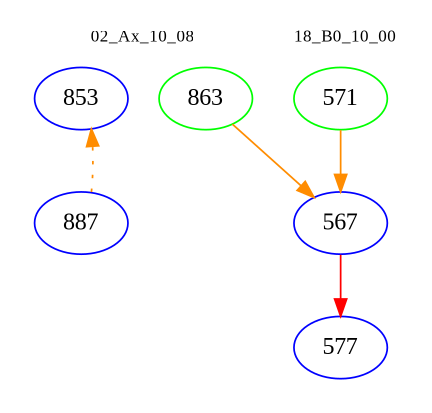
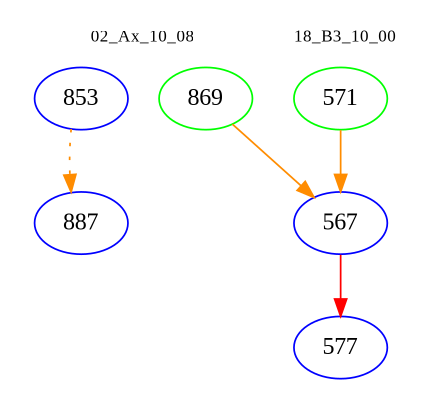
cluster "18_B0_10_00": label "18_B0_10_00" -> "18_B3_10_00"
node "863": label "863" -> "869"
edge "887" -> "853": reversed
